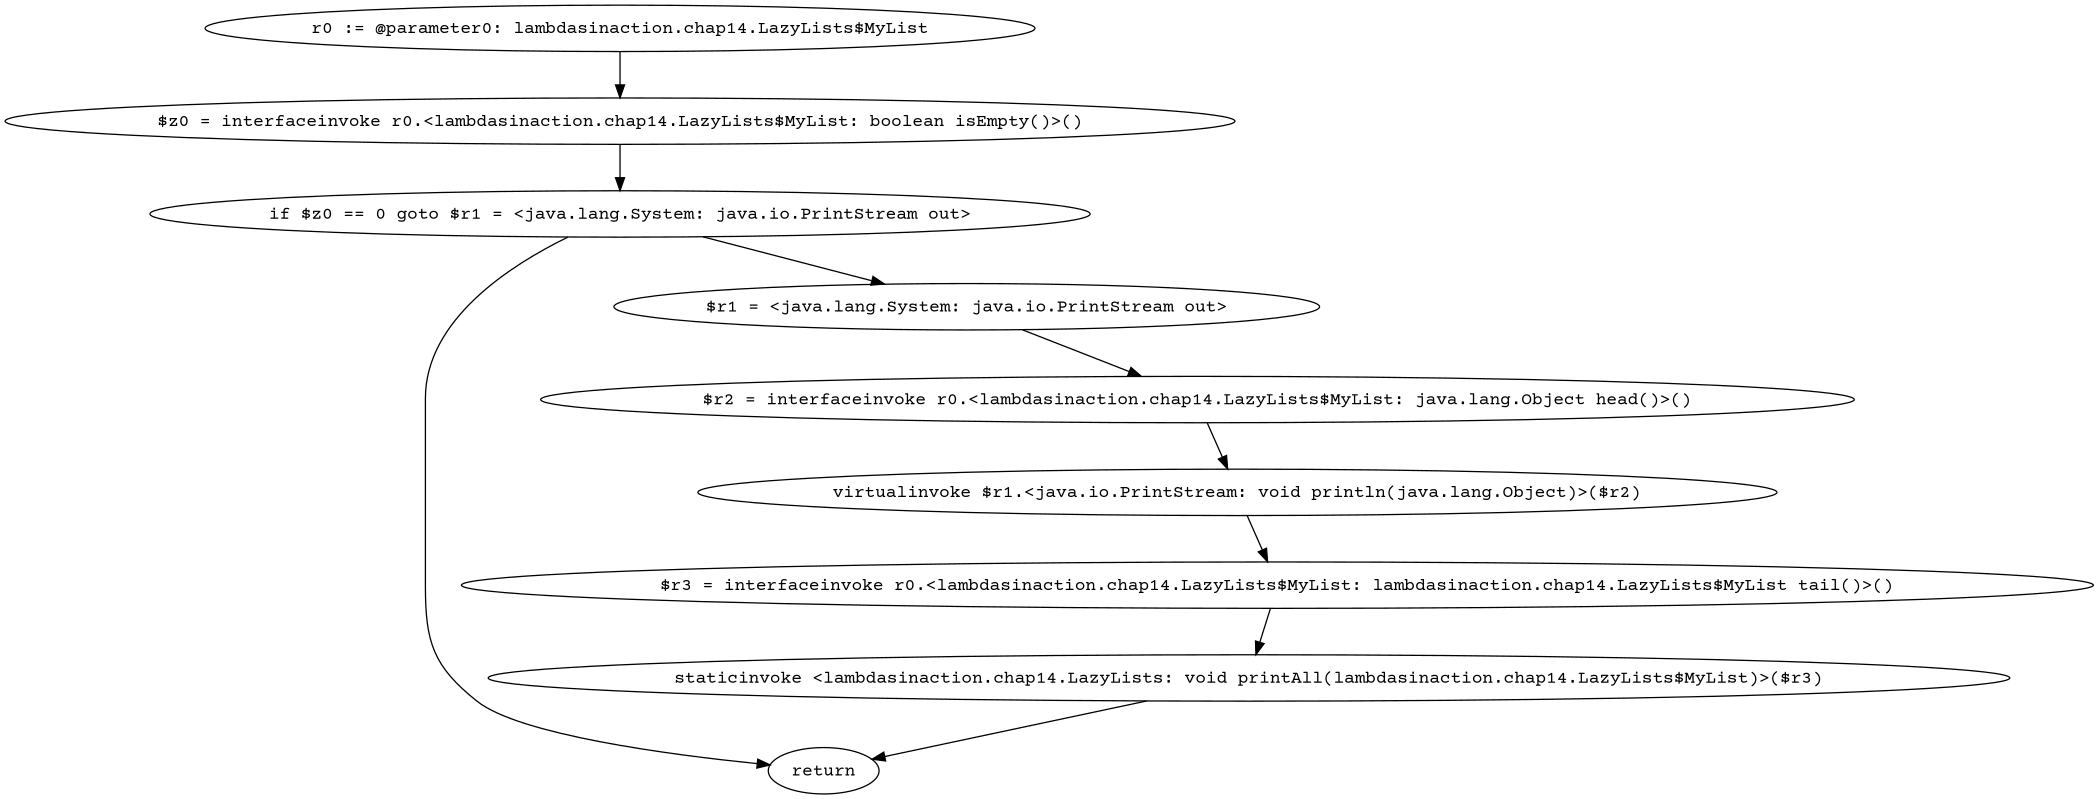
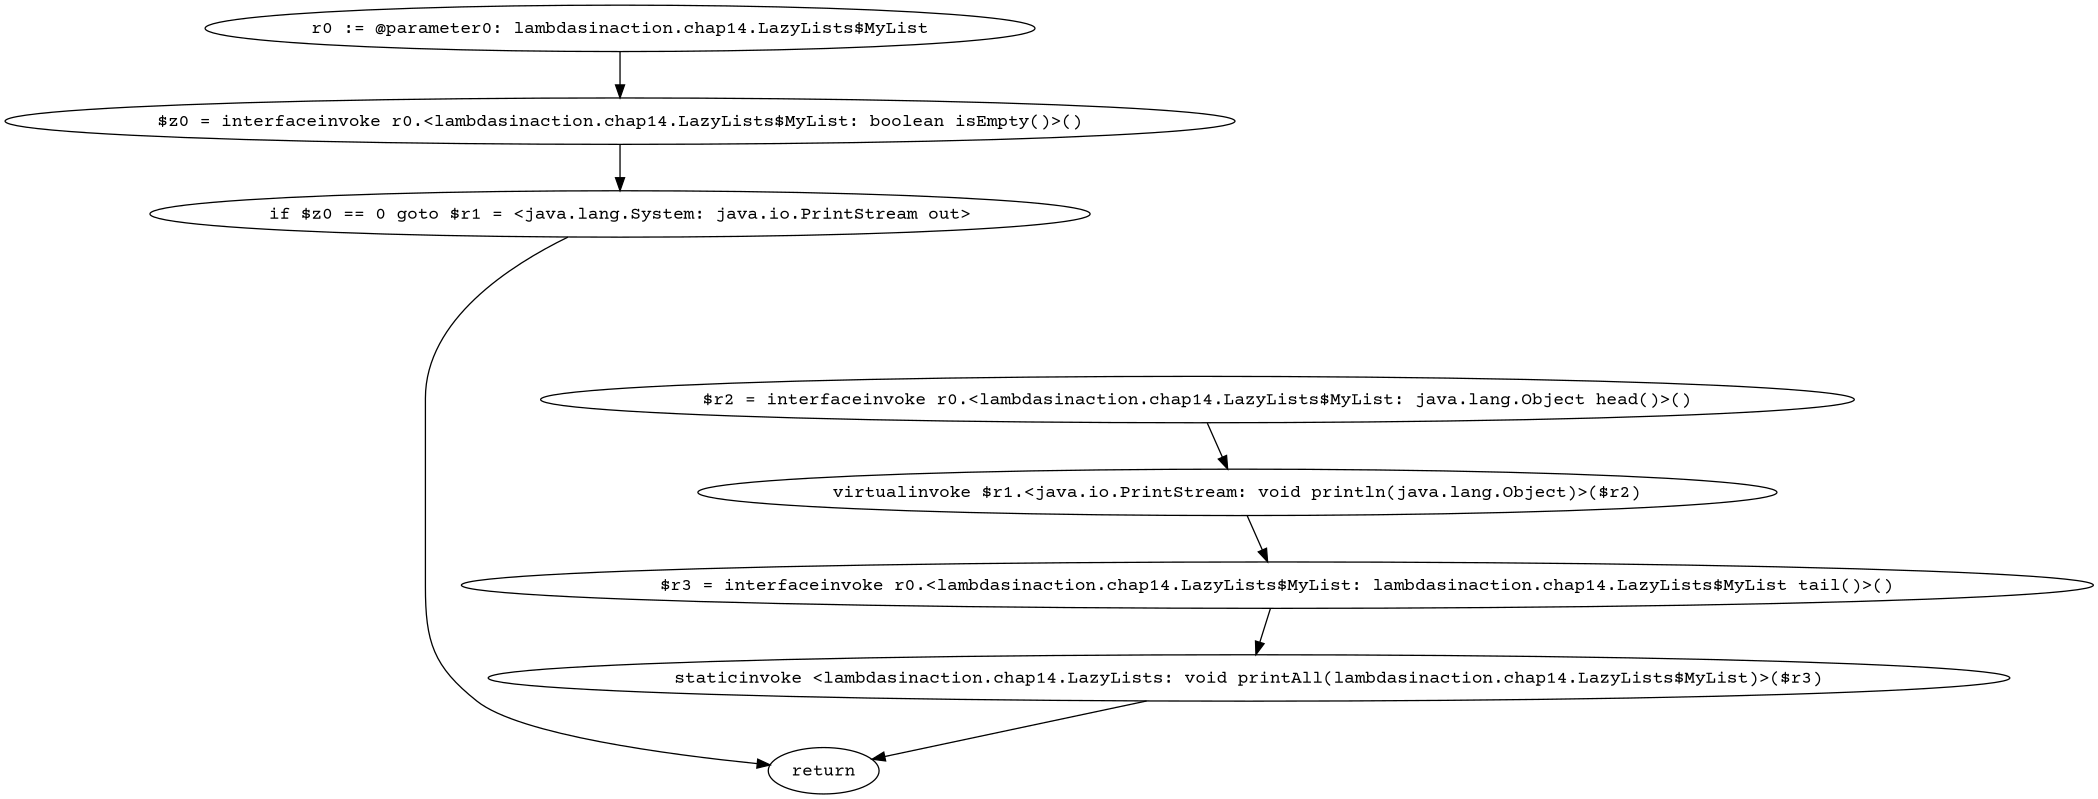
node "$r1 = <java.lang.System: java.io.PrintStream out>": removed
